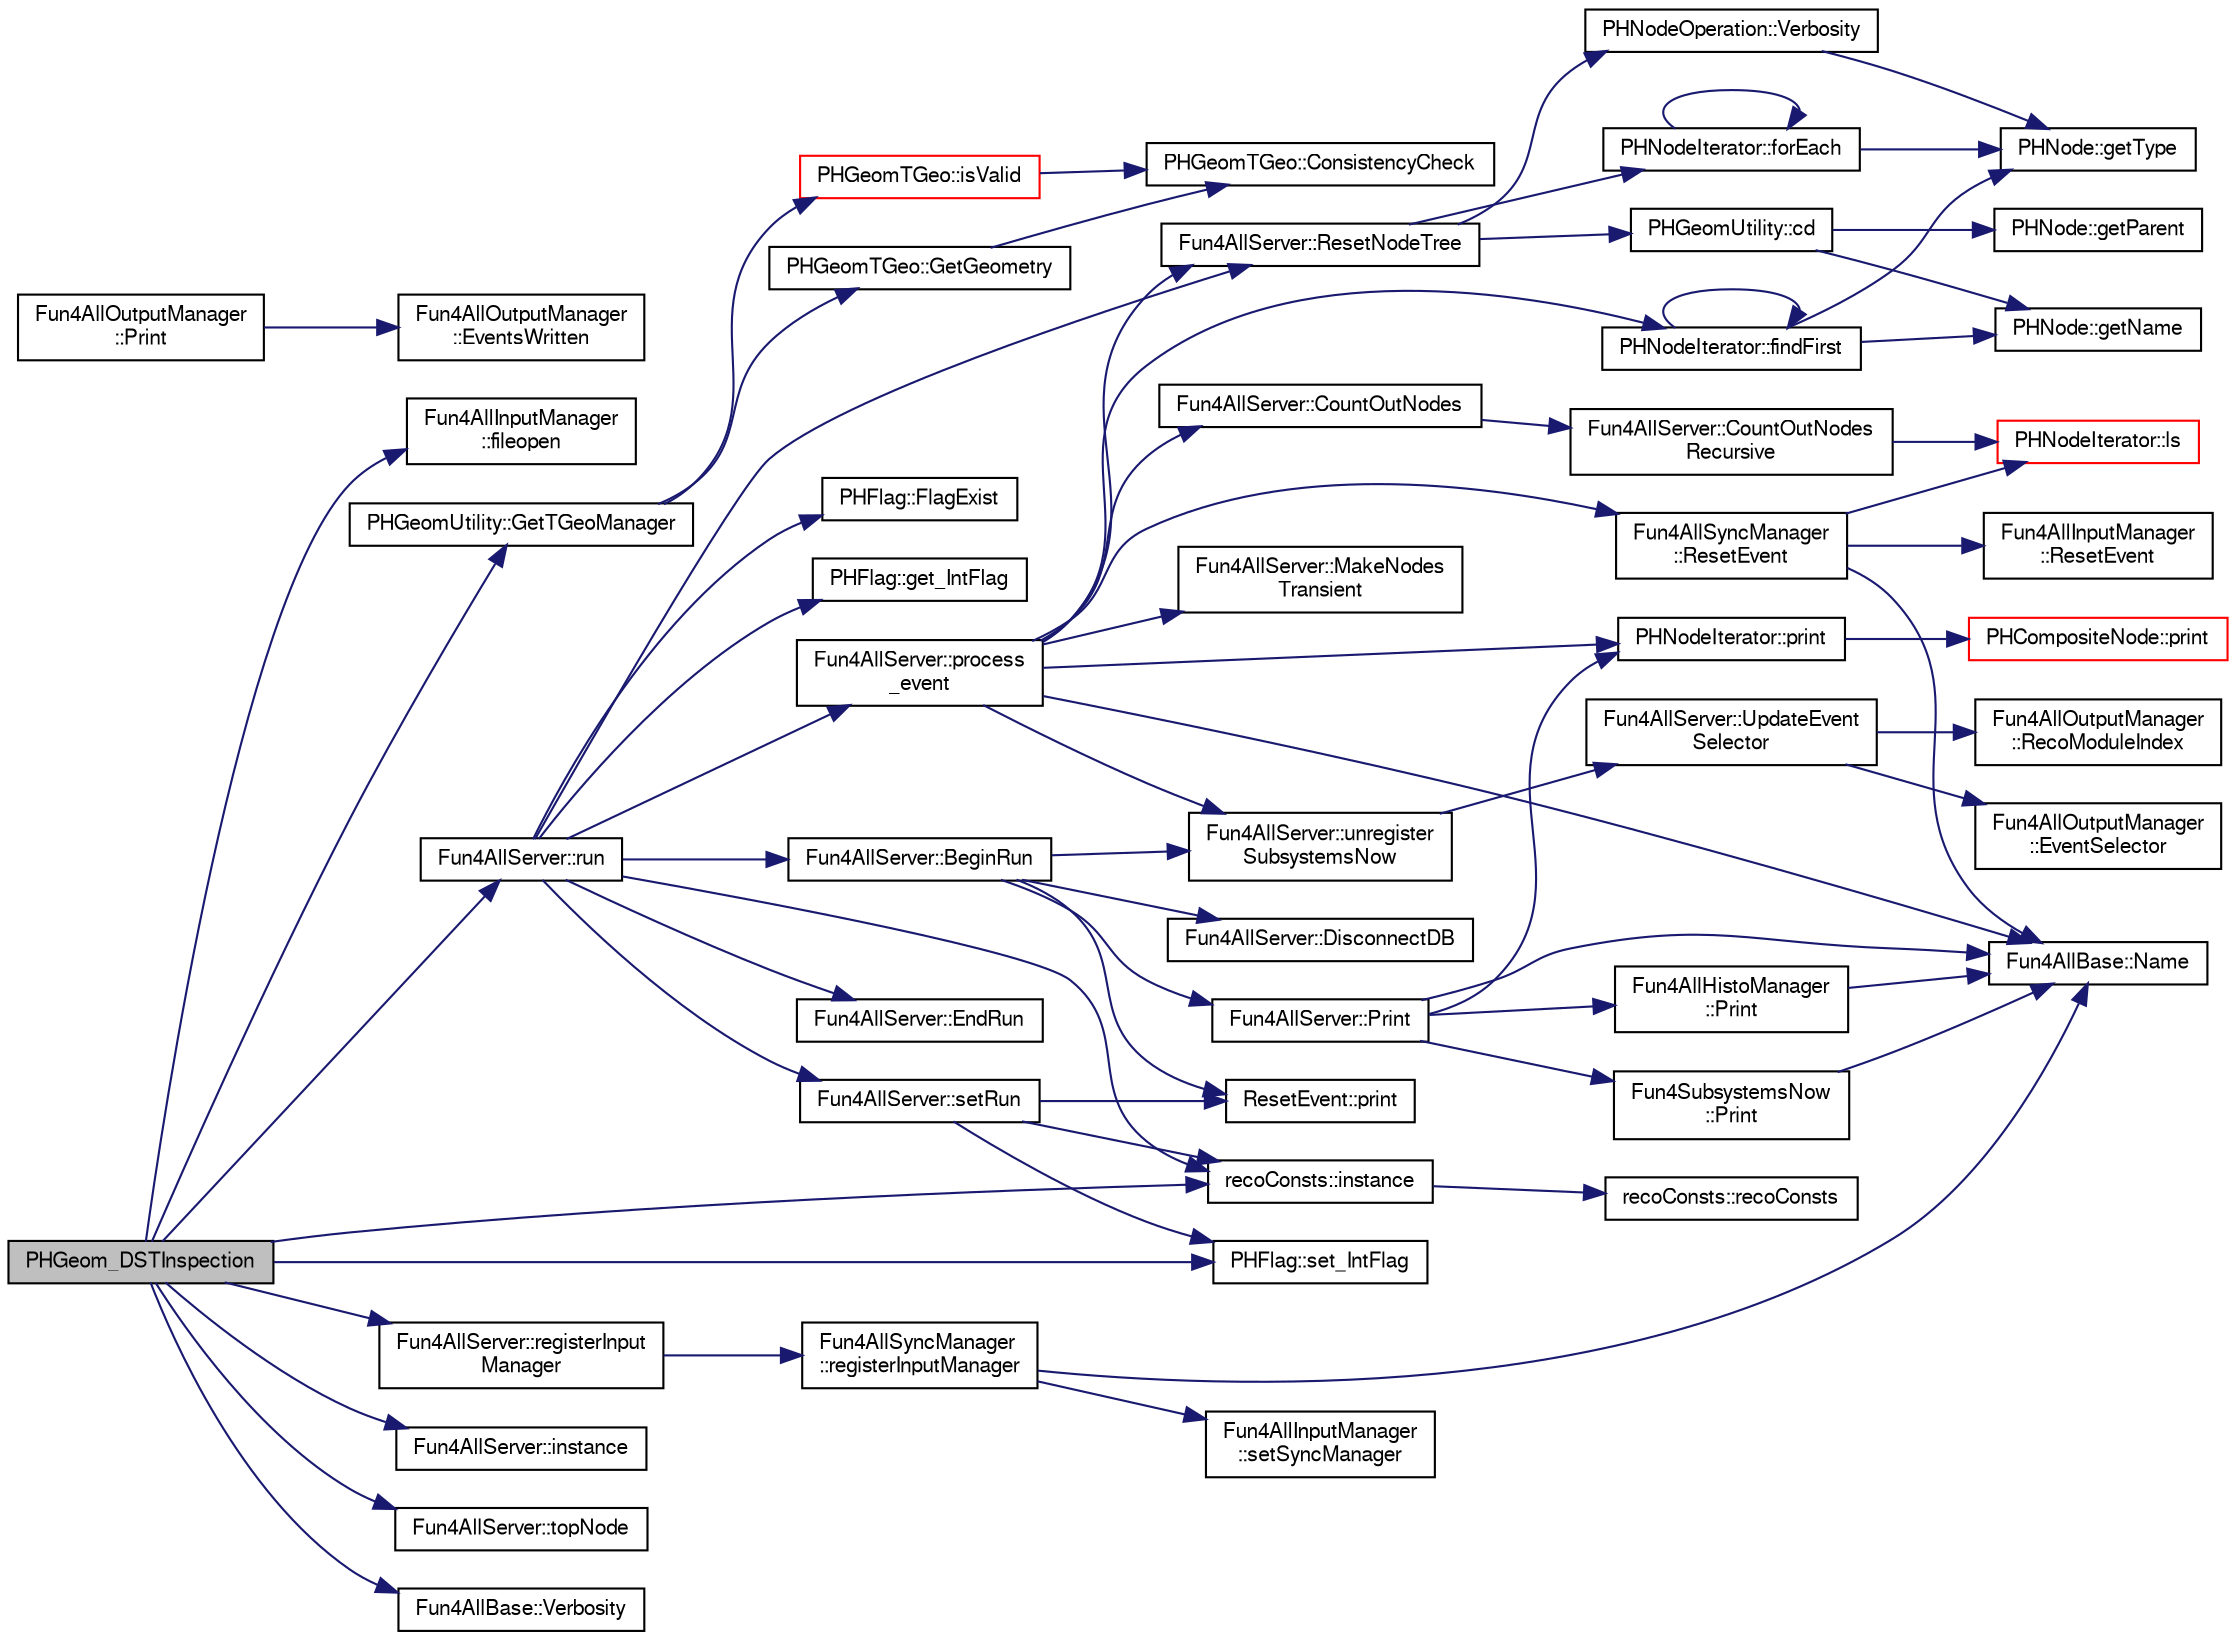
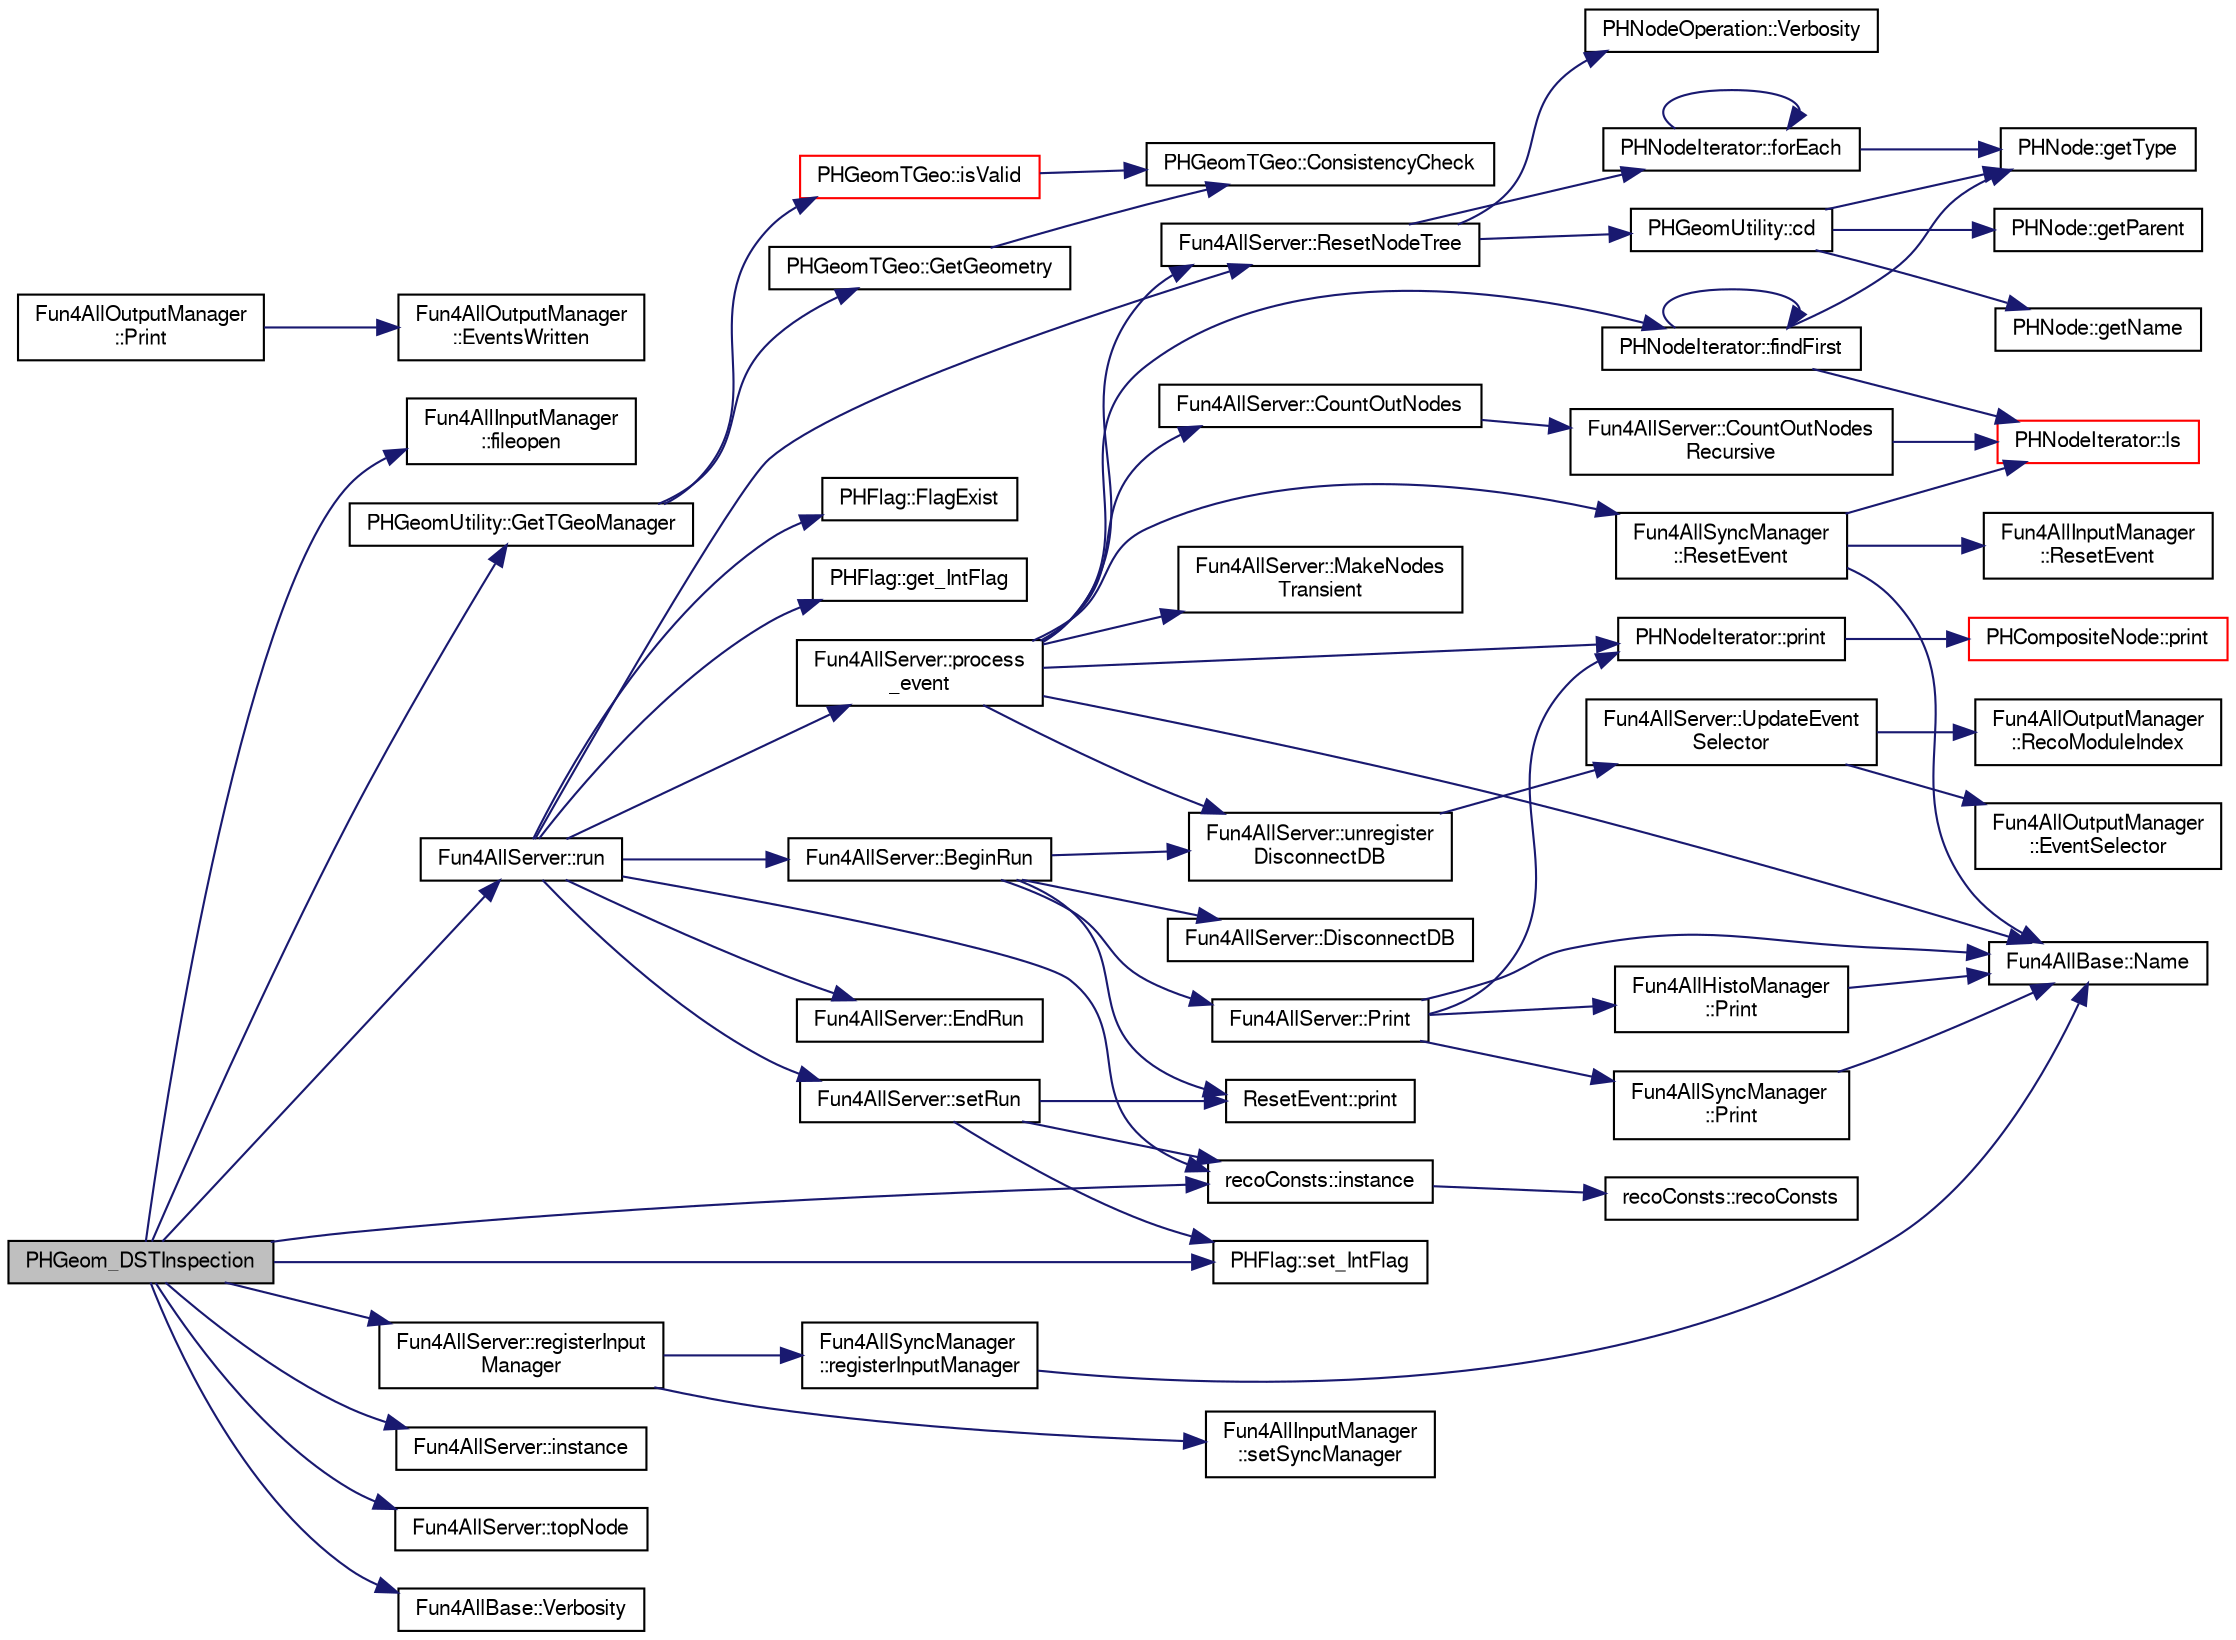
edge "PHNodeOperation::Verbosity" -> "PHNode::getType": now "PHGeomUtility::cd" -> "PHNode::getType"
edge "PHNodeIterator::findFirst" -> "PHNode::getName": now "PHNodeIterator::findFirst" -> "PHNodeIterator::ls"
node "Fun4AllServer::unregister SubsystemsNow": label "Fun4AllServer::unregister SubsystemsNow" -> "Fun4AllServer::unregister DisconnectDB"
node "Fun4SubsystemsNow ::Print": label "Fun4SubsystemsNow ::Print" -> "Fun4AllSyncManager ::Print"
edge "Fun4AllSyncManager ::registerInputManager" -> "Fun4AllInputManager ::setSyncManager": now "Fun4AllServer::registerInput Manager" -> "Fun4AllInputManager ::setSyncManager"
